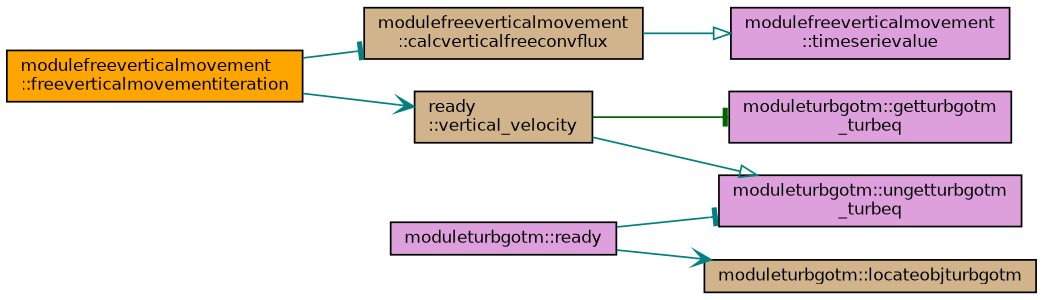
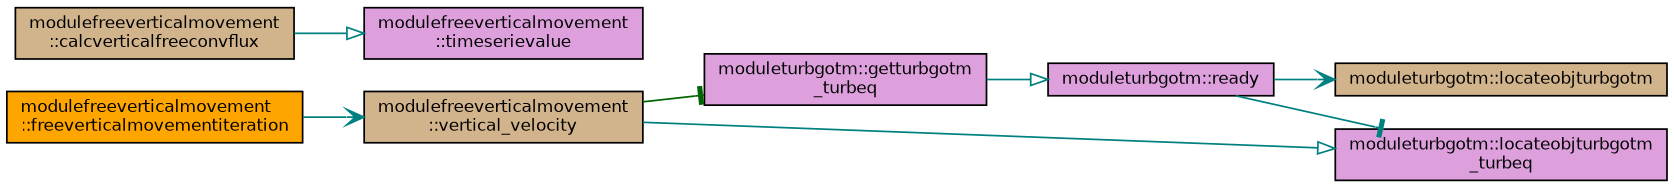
edge "modulefreeverticalmovement ::freeverticalmovementiteration" -> "modulefreeverticalmovement ::calcverticalfreeconvflux": removed
edge "moduleturbgotm::getturbgotm _turbeq" -> "moduleturbgotm::ready": added
node "ready ::vertical_velocity": label "ready ::vertical_velocity" -> "modulefreeverticalmovement ::vertical_velocity"
node "moduleturbgotm::ungetturbgotm _turbeq": label "moduleturbgotm::ungetturbgotm _turbeq" -> "moduleturbgotm::locateobjturbgotm _turbeq"
